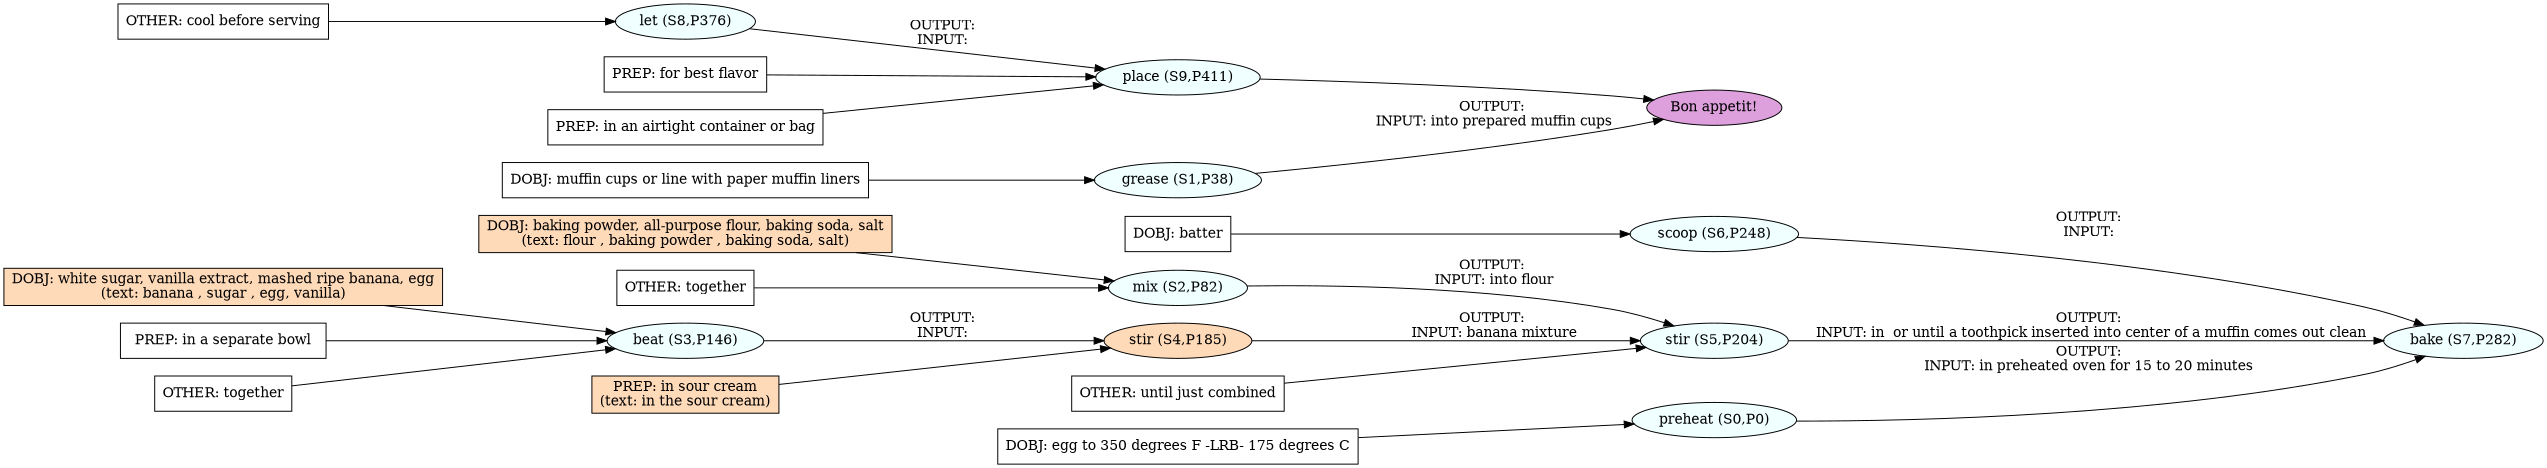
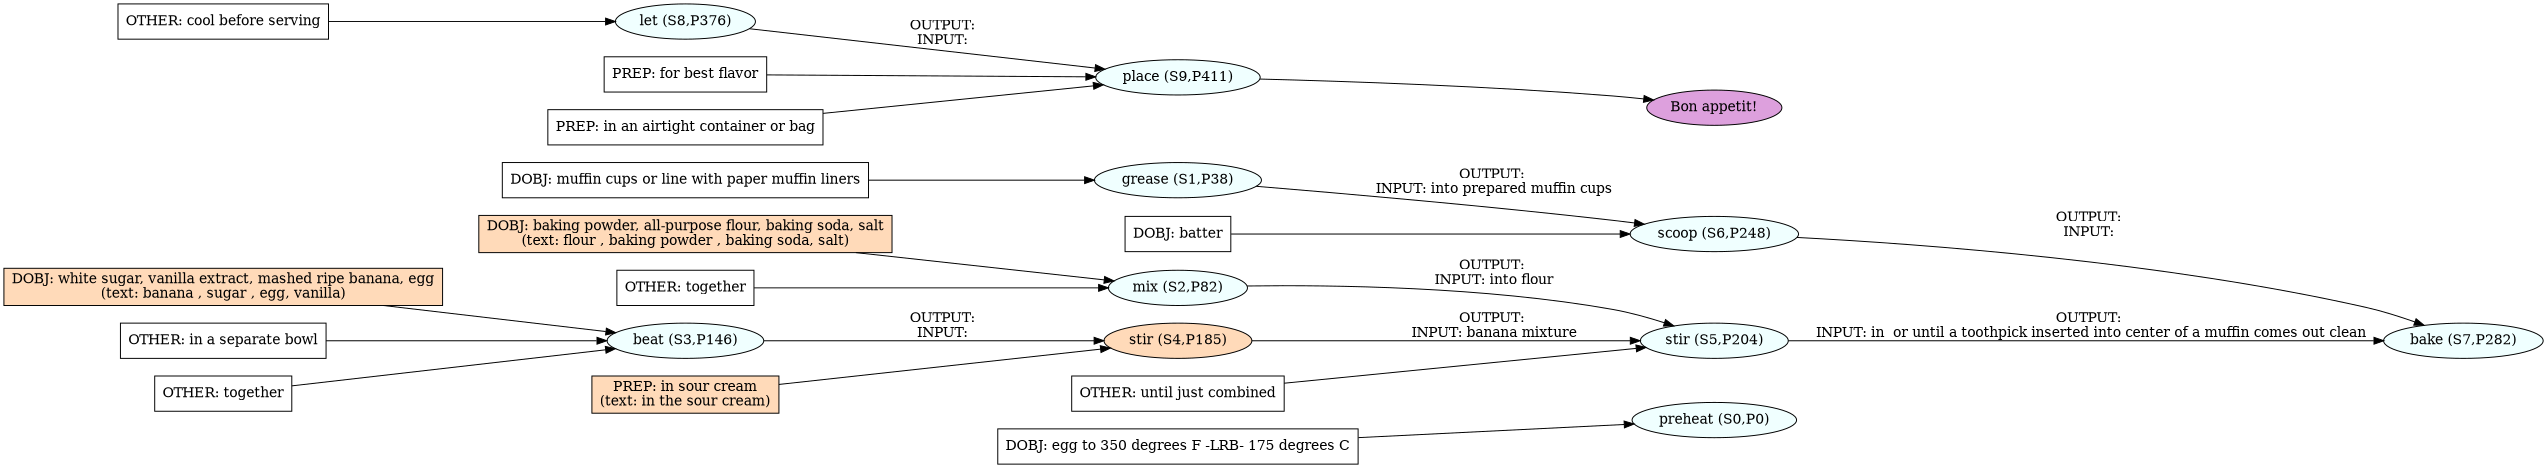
edge "grease (S1,P38)" -> "Bon appetit!": now "grease (S1,P38)" -> "scoop (S6,P248)"
node "PREP: in a separate bowl": label "PREP: in a separate bowl" -> "OTHER: in a separate bowl"
edge "preheat (S0,P0)" -> "bake (S7,P282)": removed, label "OUTPUT: INPUT: in preheated oven for 15 to 20 minutes"
